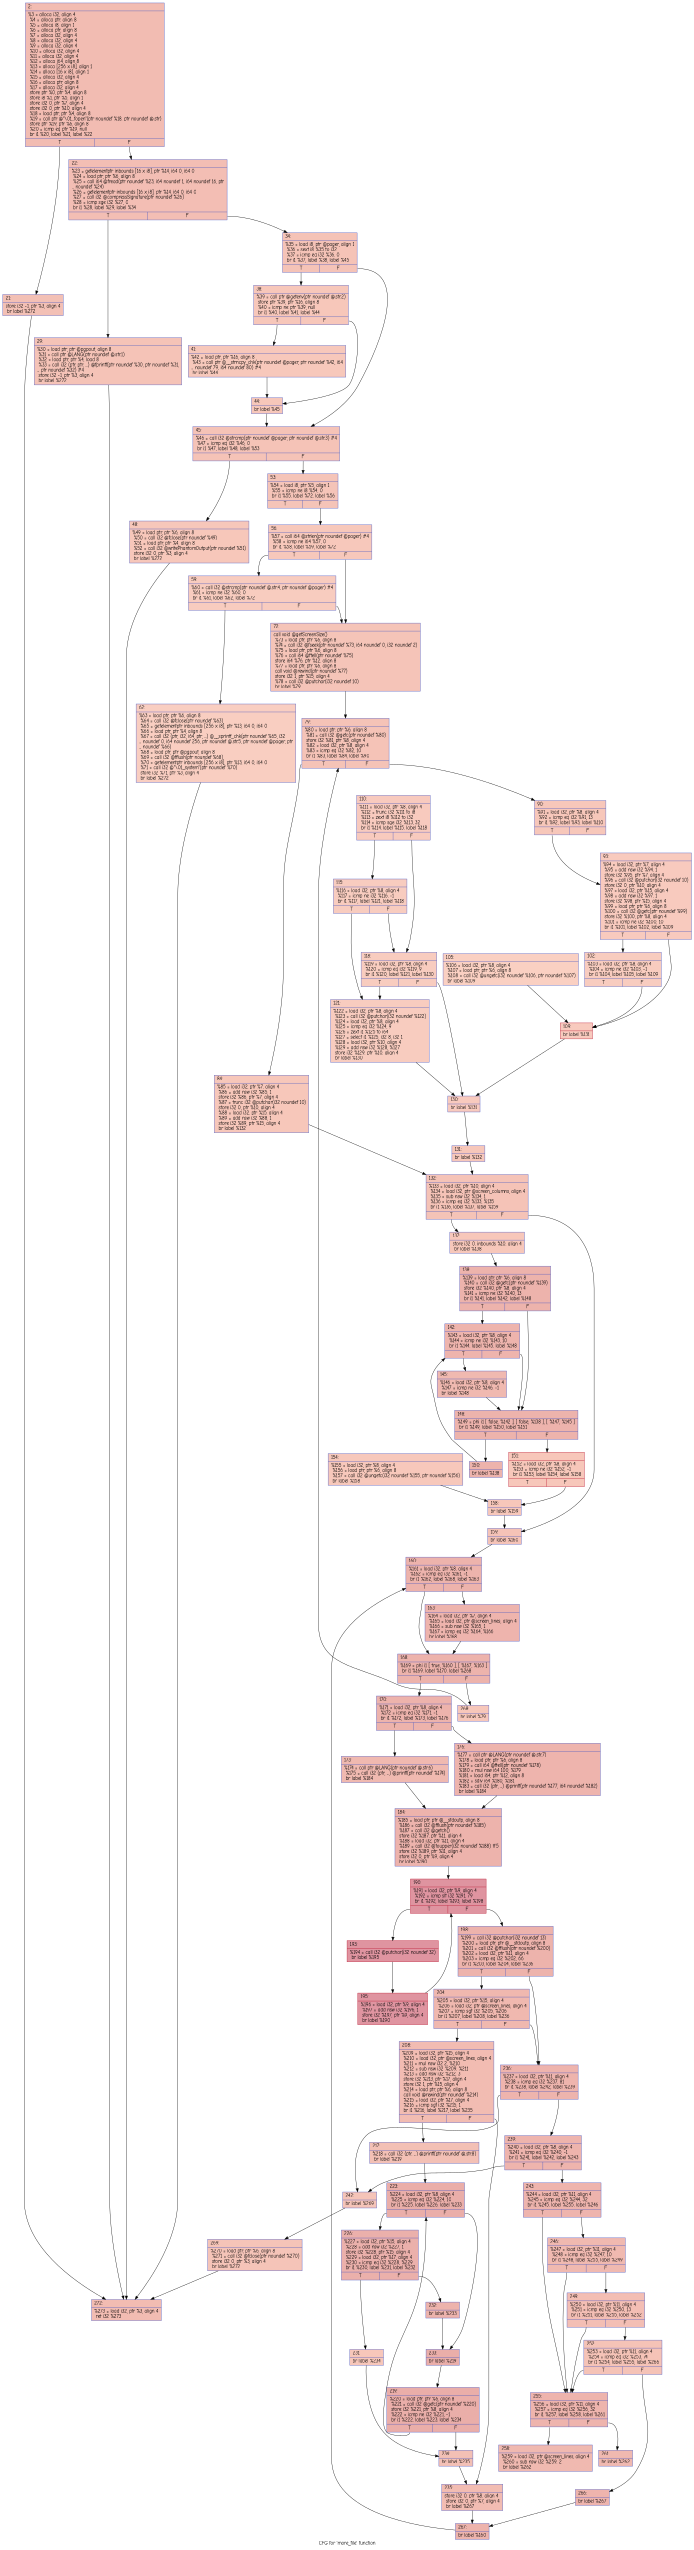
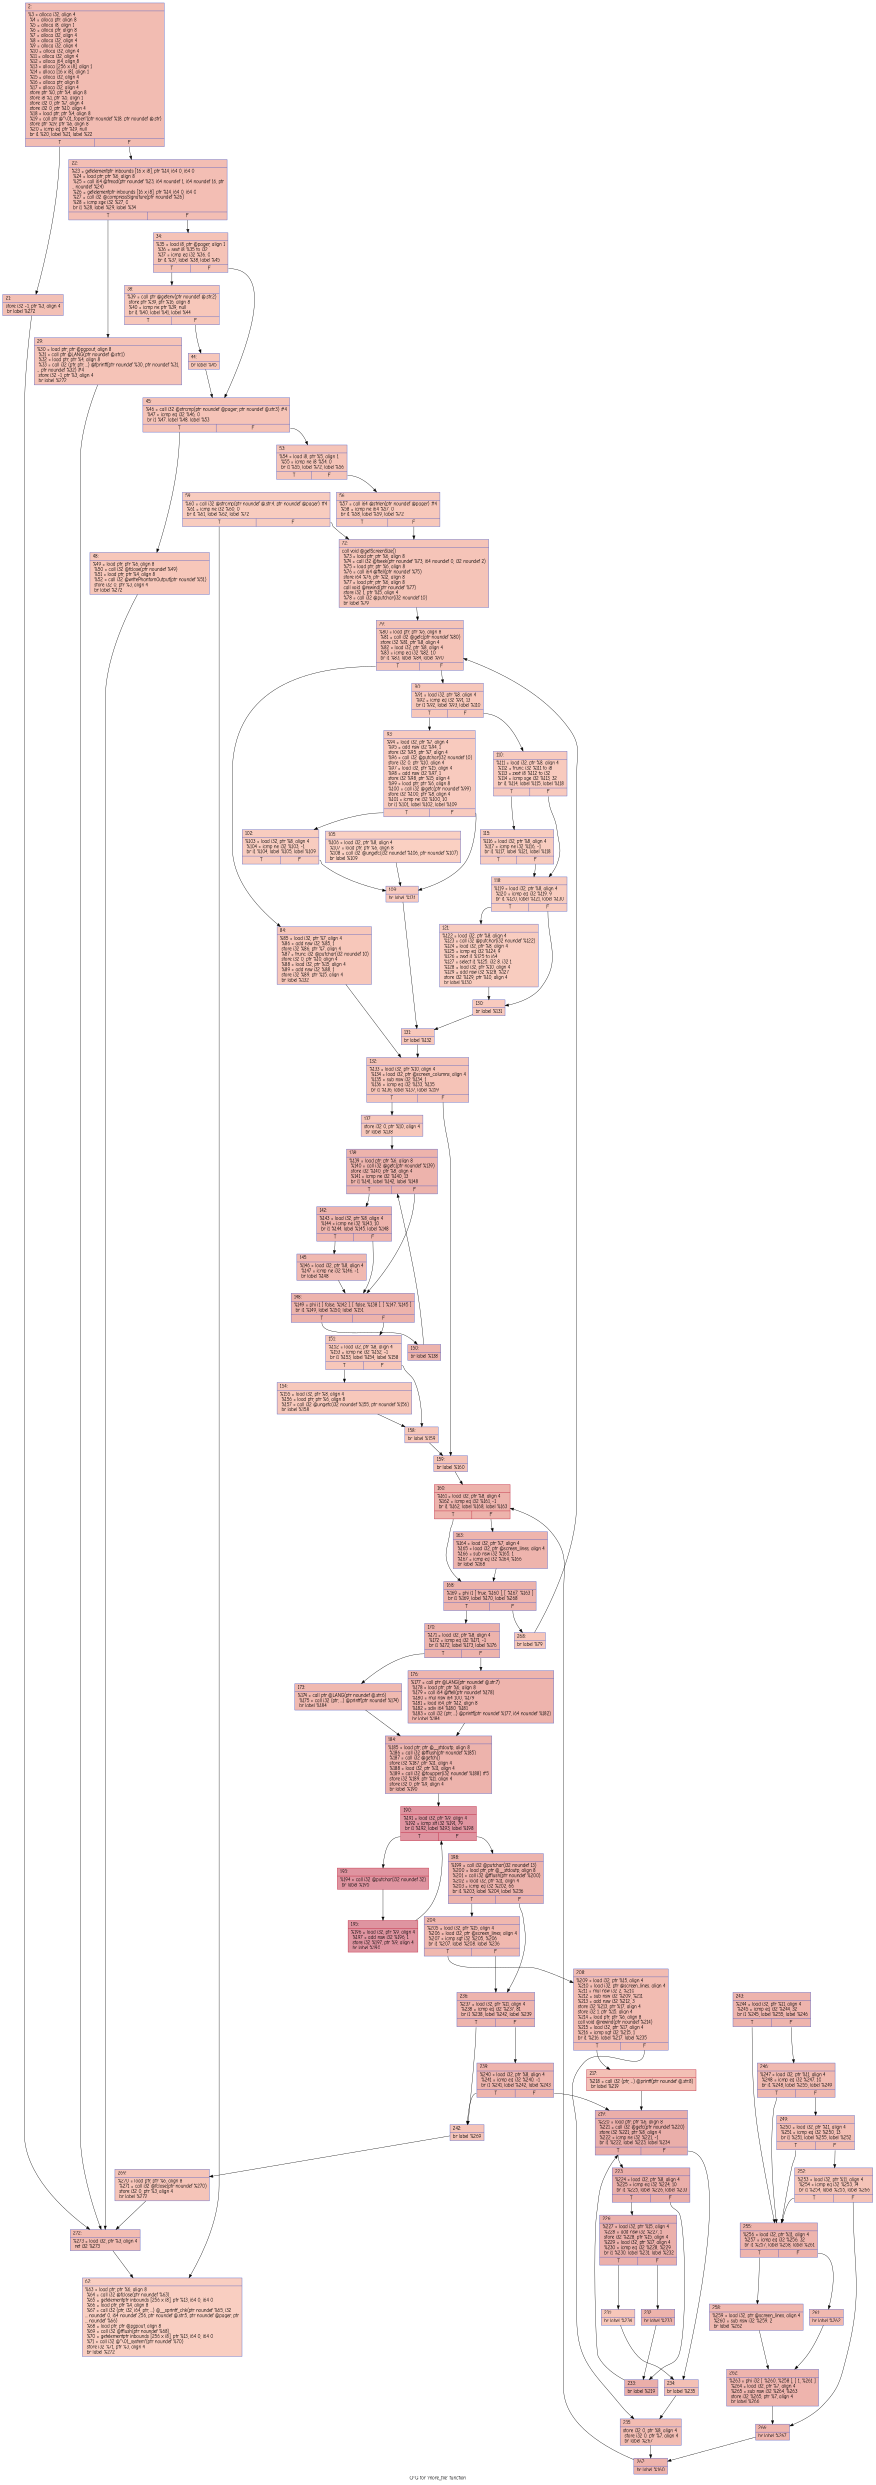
node "29:": text "%32 = load ptr, ptr %4, load 8" -> "%32 = load ptr, ptr %4, align 8"
node "41:": removed
edge "56:" -> "59:": removed
edge "90:" -> "110:": added
edge "115:" -> "121:": removed
node "109:": color #b70d28ff -> #3d50c3ff
edge "109:" -> "130:": now "109:" -> "131:"
node "137:": text "store i32 0, inbounds %10, align 4" -> "store i32 0, ptr %10, align 4"
edge "151:" -> "154:": added
edge "150:" -> "142:": now "150:" -> "138:"
node "151:": color #b70d28ff -> #3d50c3ff
edge "62:" -> "272:": reversed
node "160:": color #3d50c3ff -> #b70d28ff
node "217:": color #3d50c3ff -> #b70d28ff
edge "217:" -> "223:": now "217:" -> "219:"
edge "239:" -> "243:": now "239:" -> "219:"
node "262:": added
